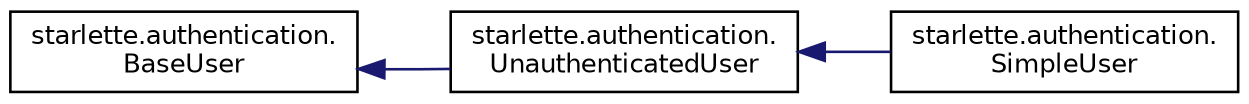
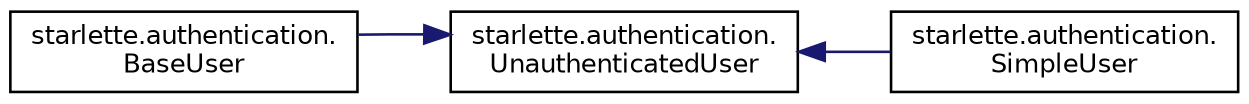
edge "starlette.authentication. UnauthenticatedUser" -> "starlette.authentication. BaseUser": reversed
